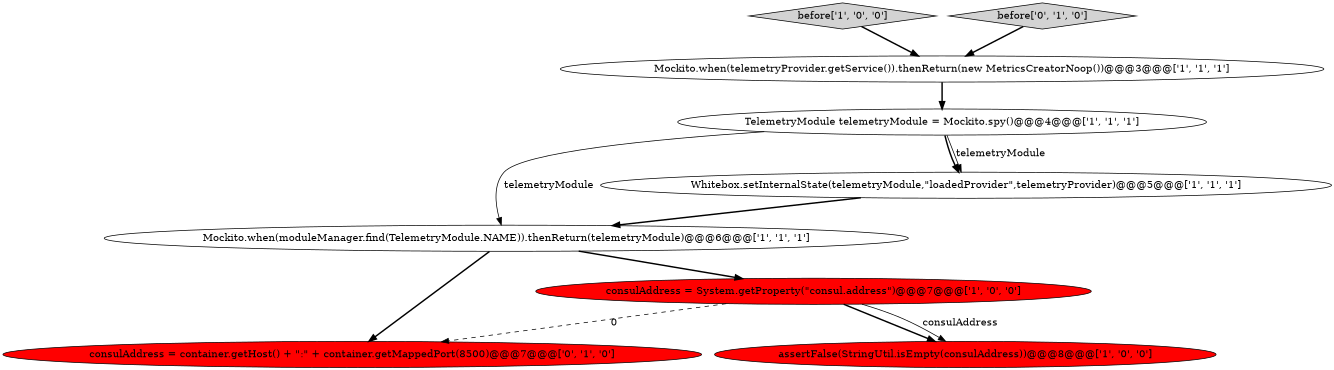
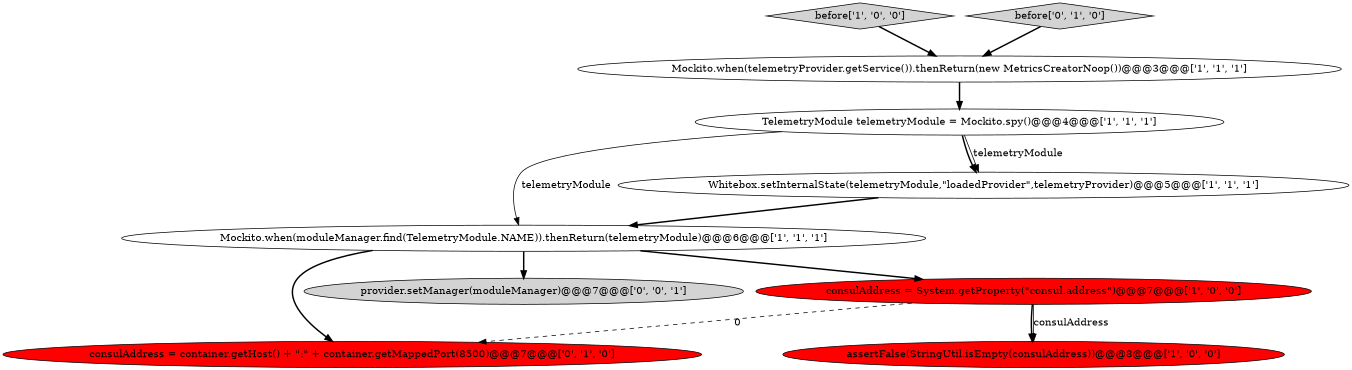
node "provider.setManager(moduleManager)@@@7@@@['0', '0', '1']": added
